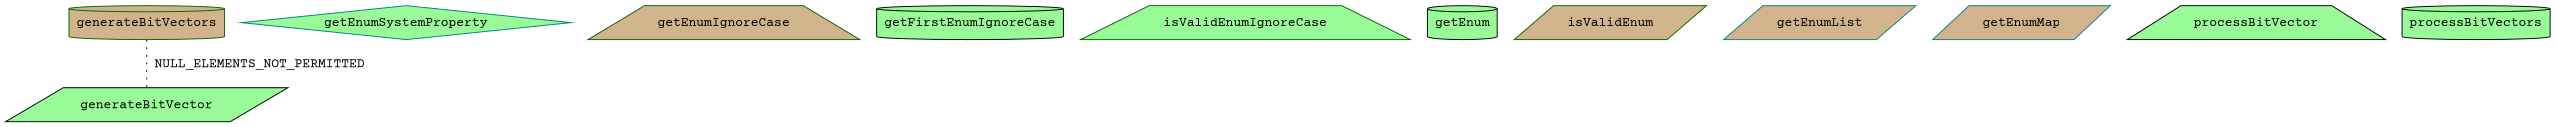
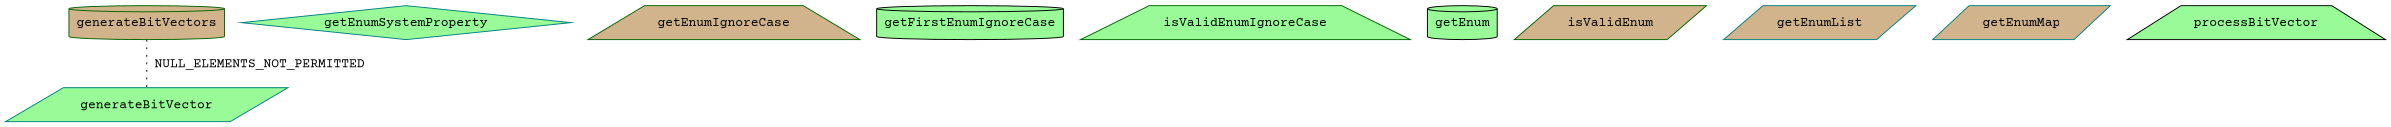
node "processBitVectors": removed
node "generateBitVector": color black -> teal
